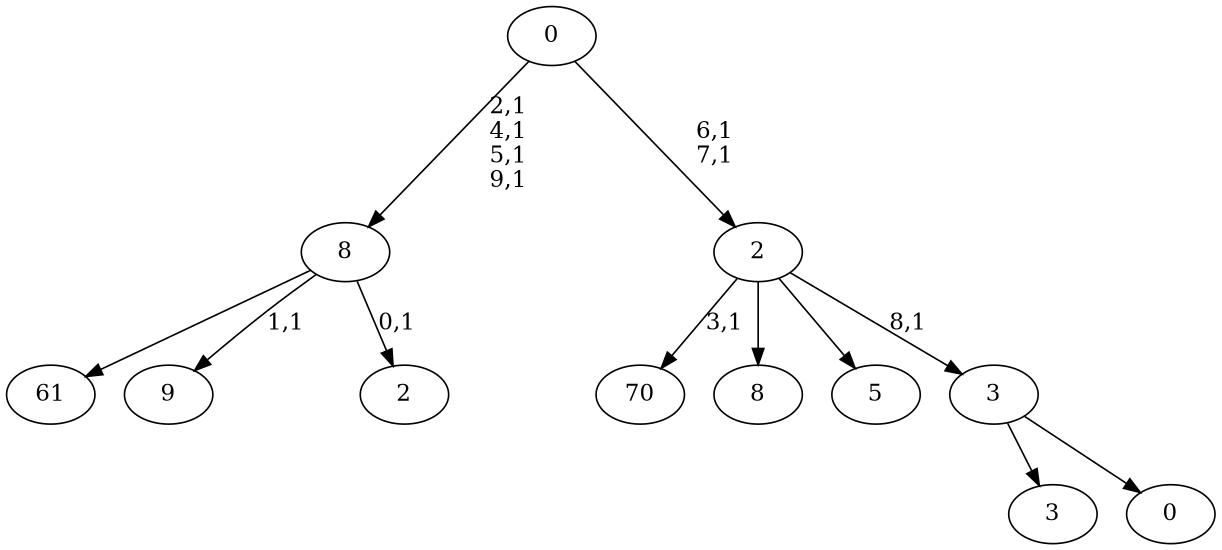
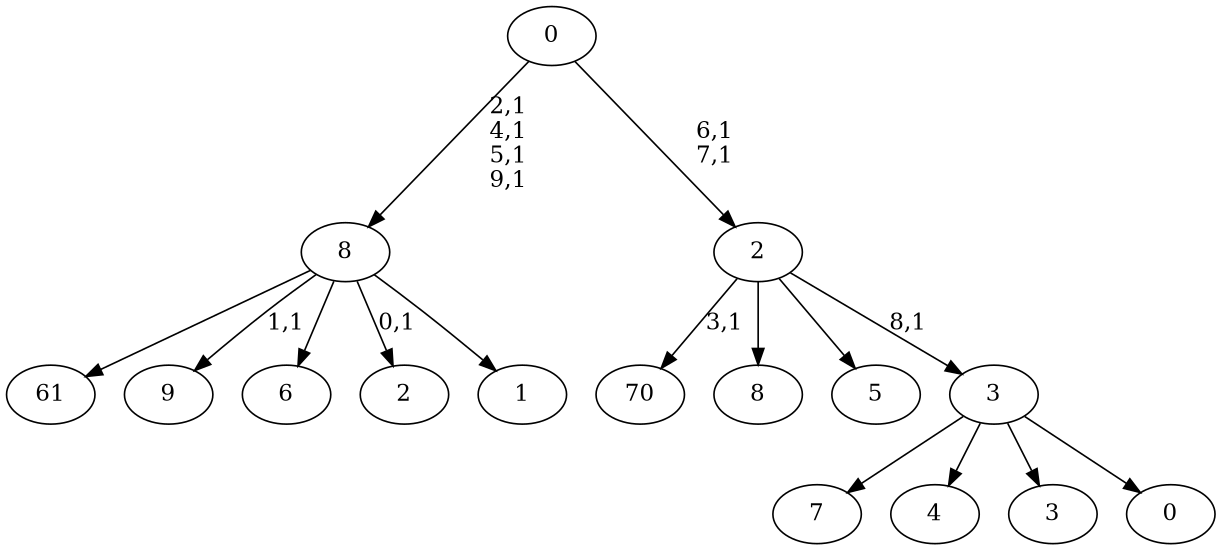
node "6": added
node "1": added
node "7": added
node "4": added
